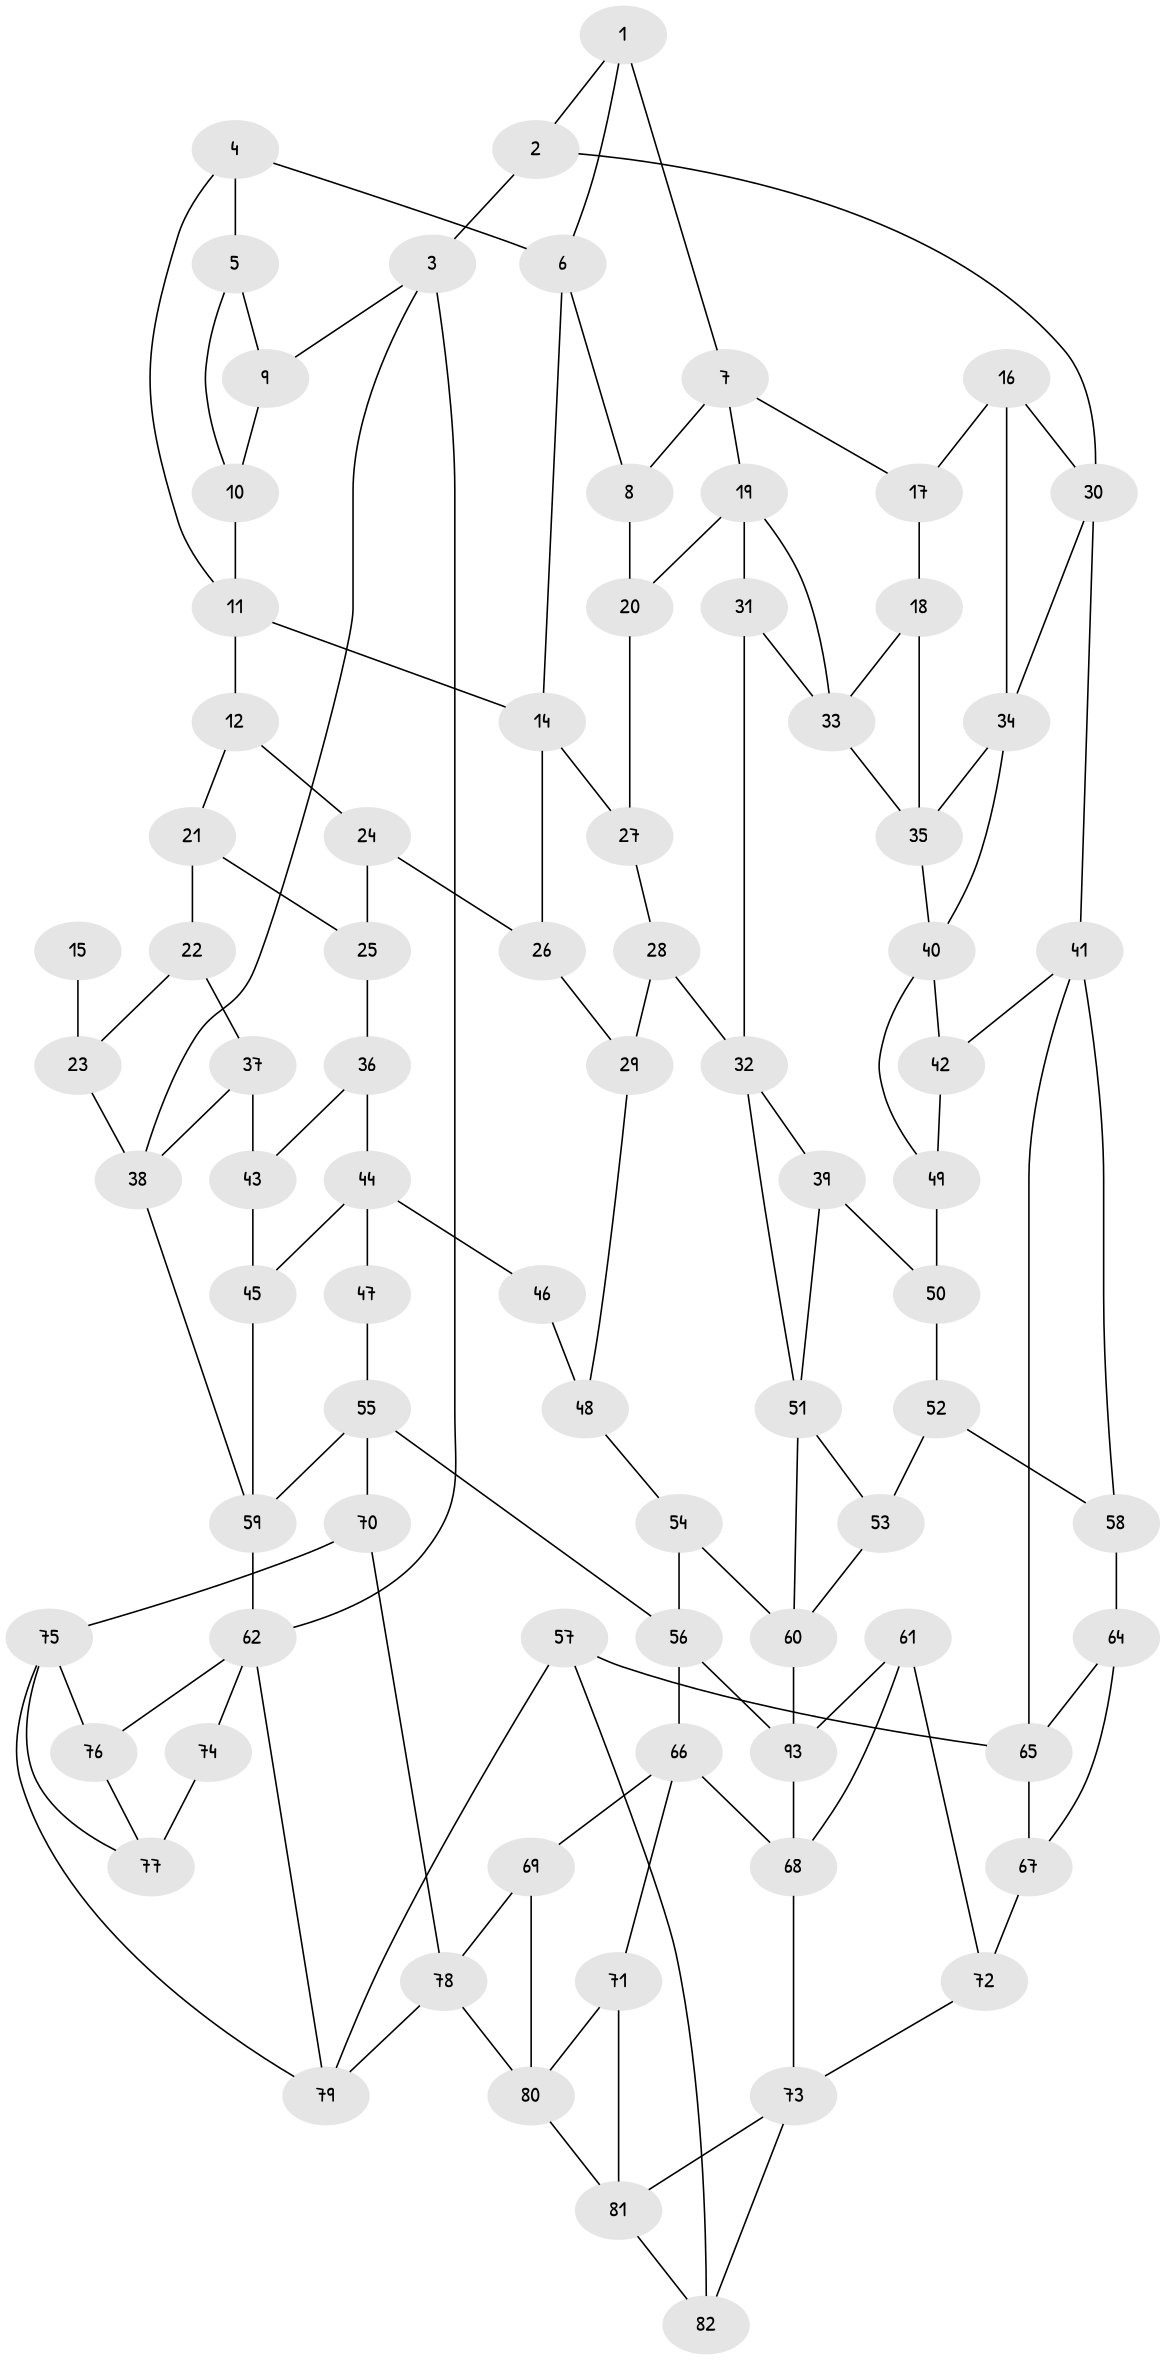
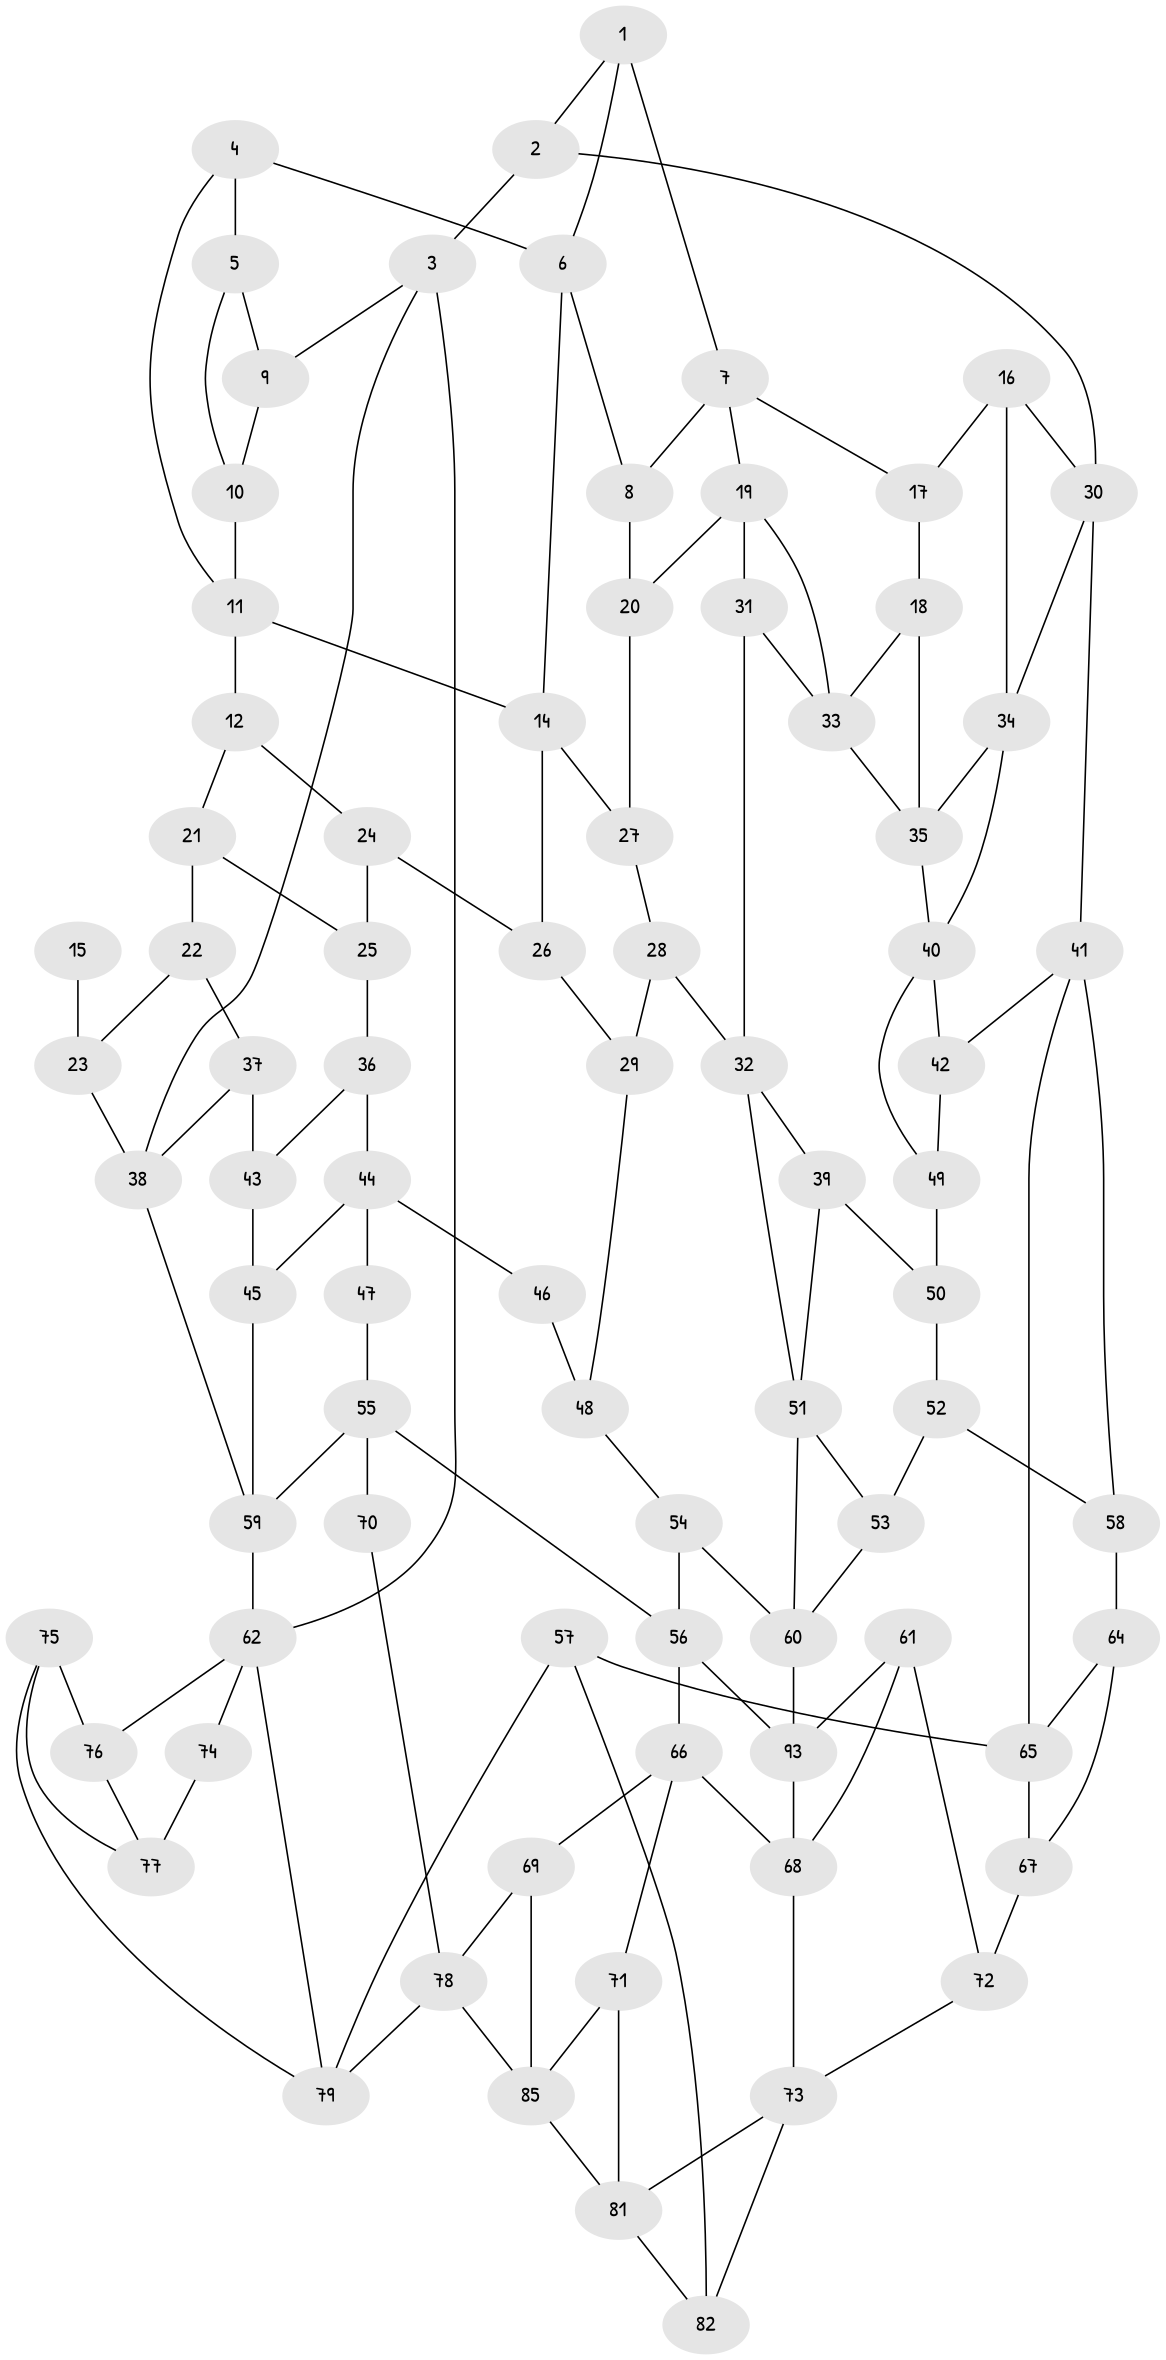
edge "70" -- "75": removed
node "80": label "80" -> "85"
